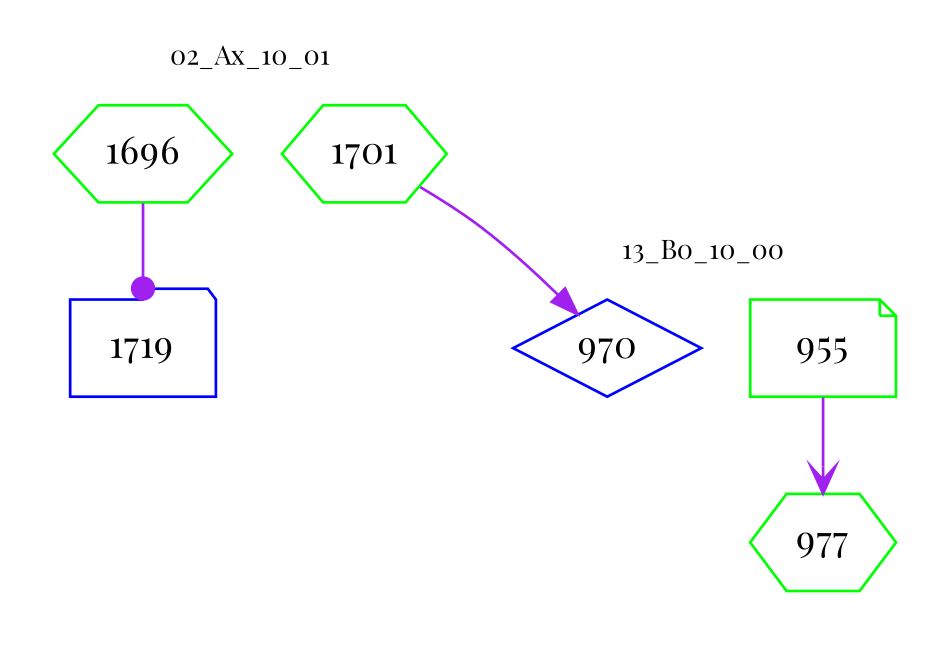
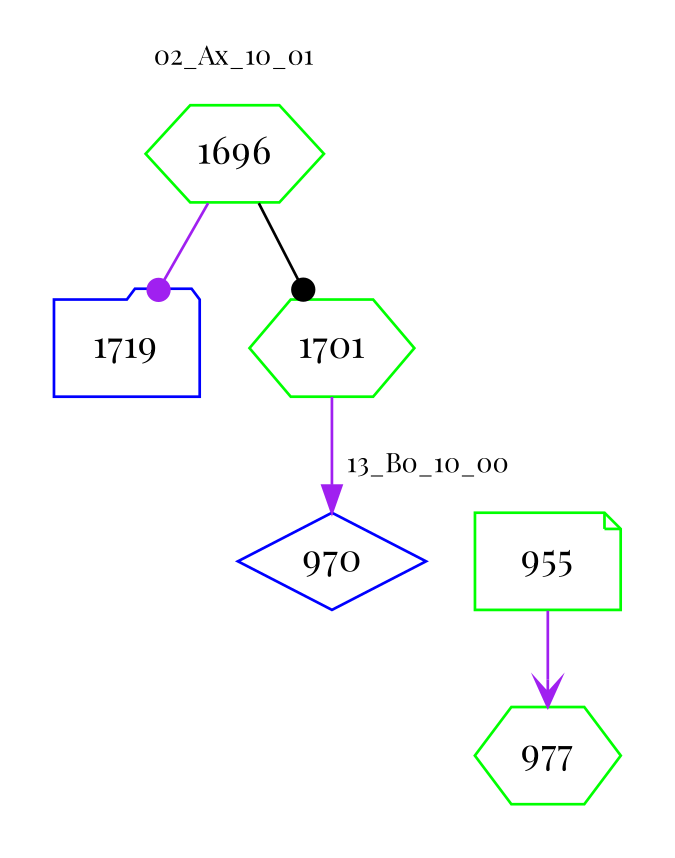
edge "1696" -> "1701": added
